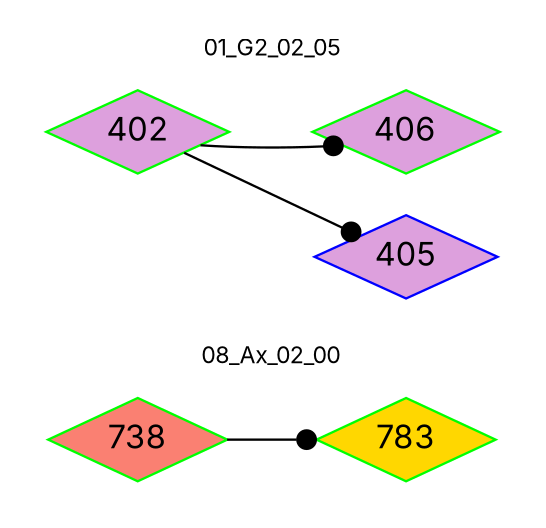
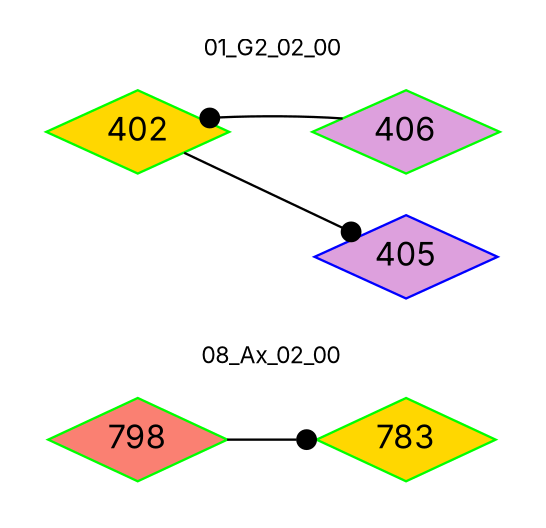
cluster "01_G2_02_05": label "01_G2_02_05" -> "01_G2_02_00"
node "402": fillcolor plum -> gold
edge "402" -> "406": reversed
node "738": label "738" -> "798"
